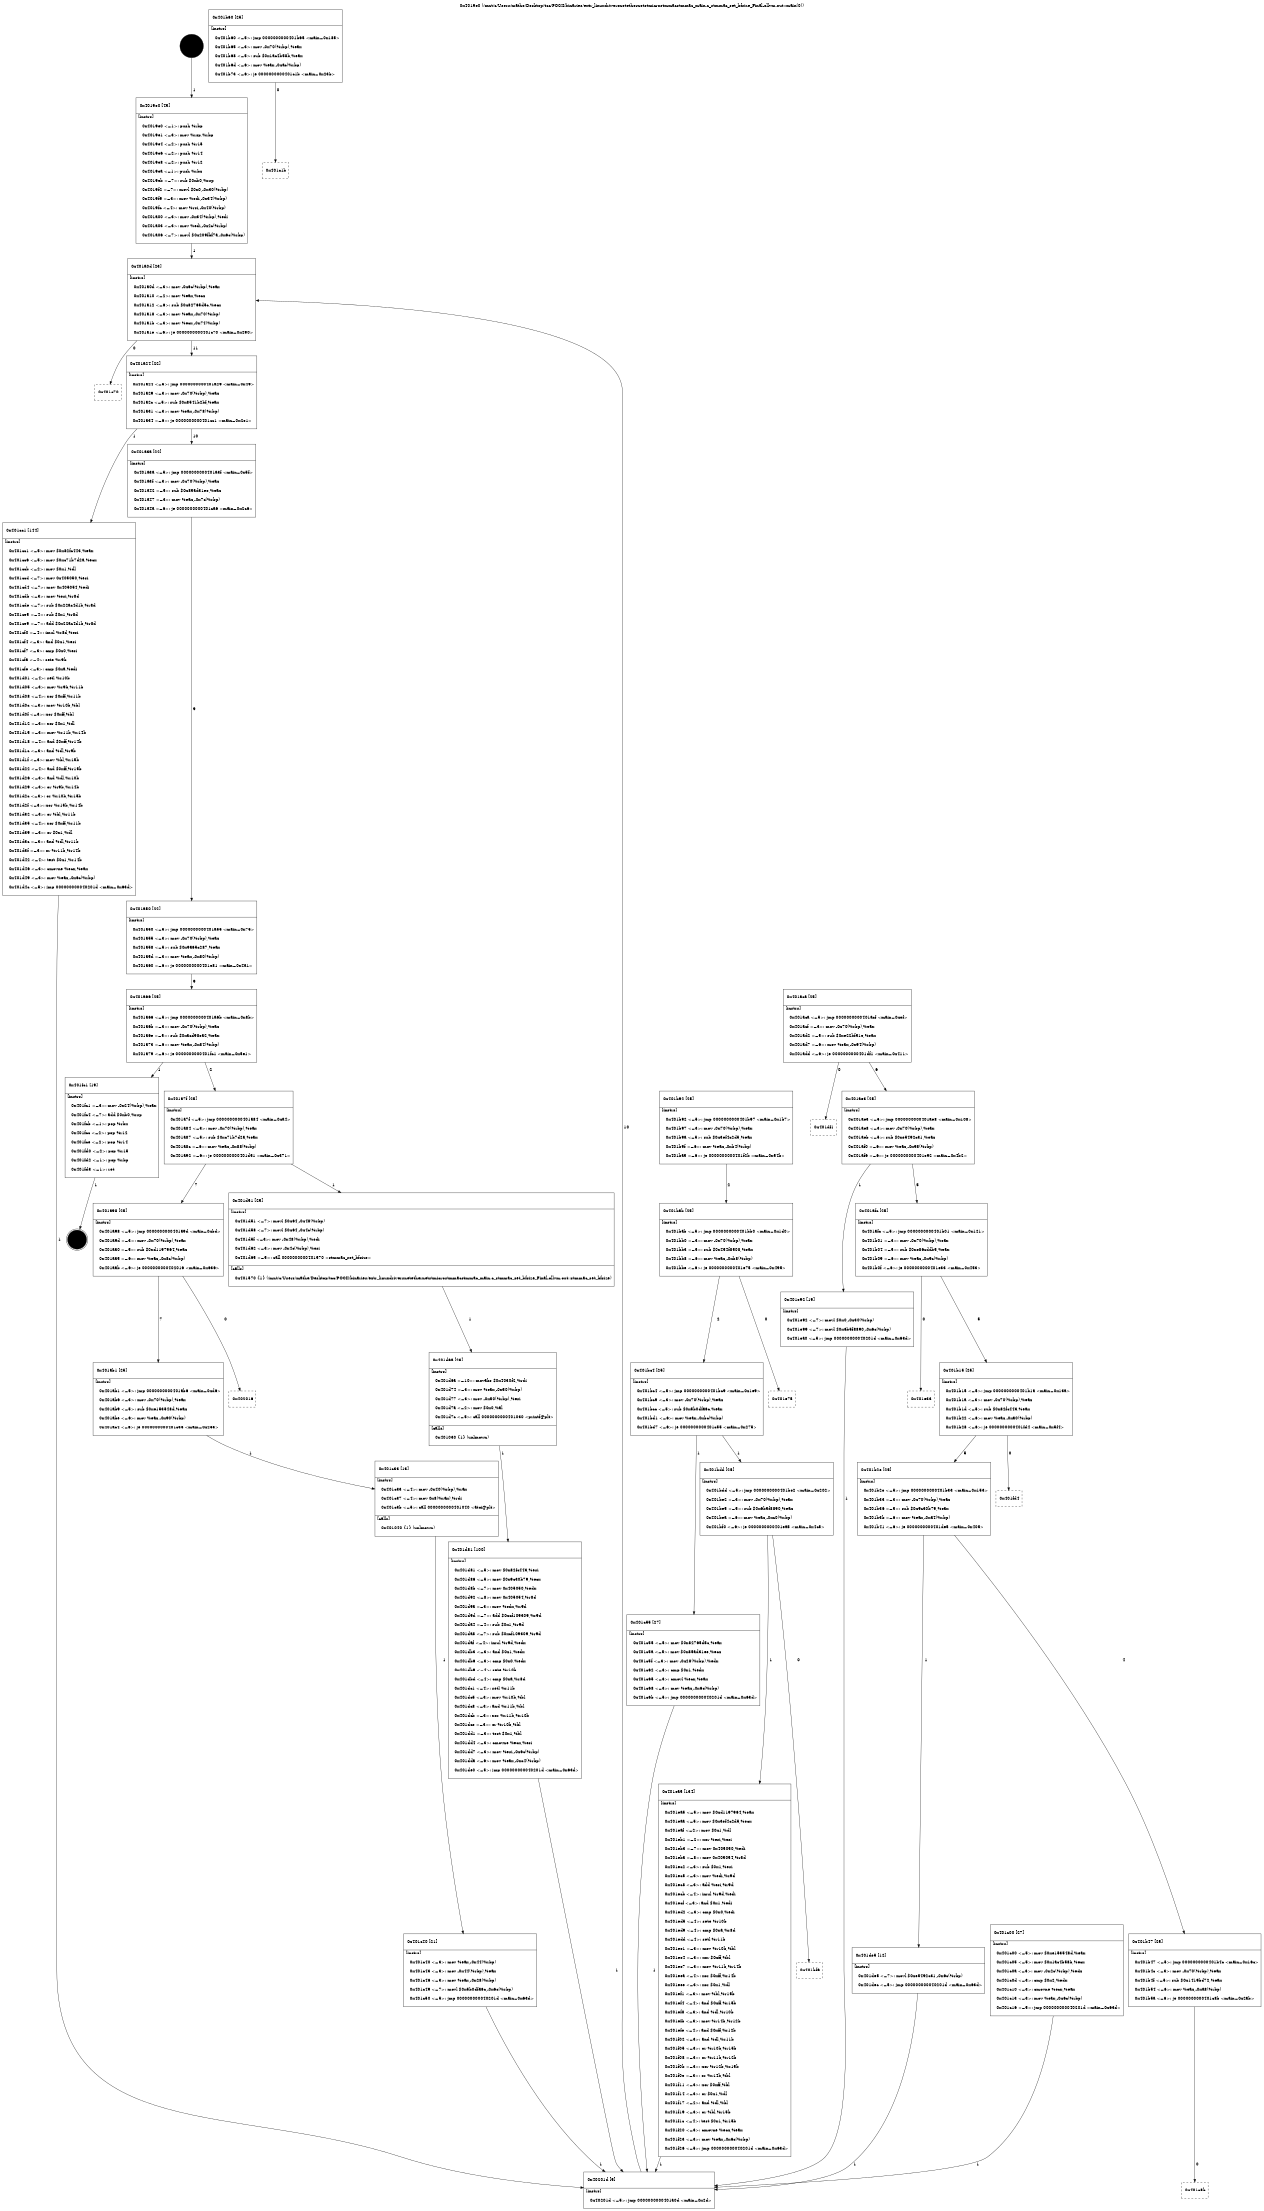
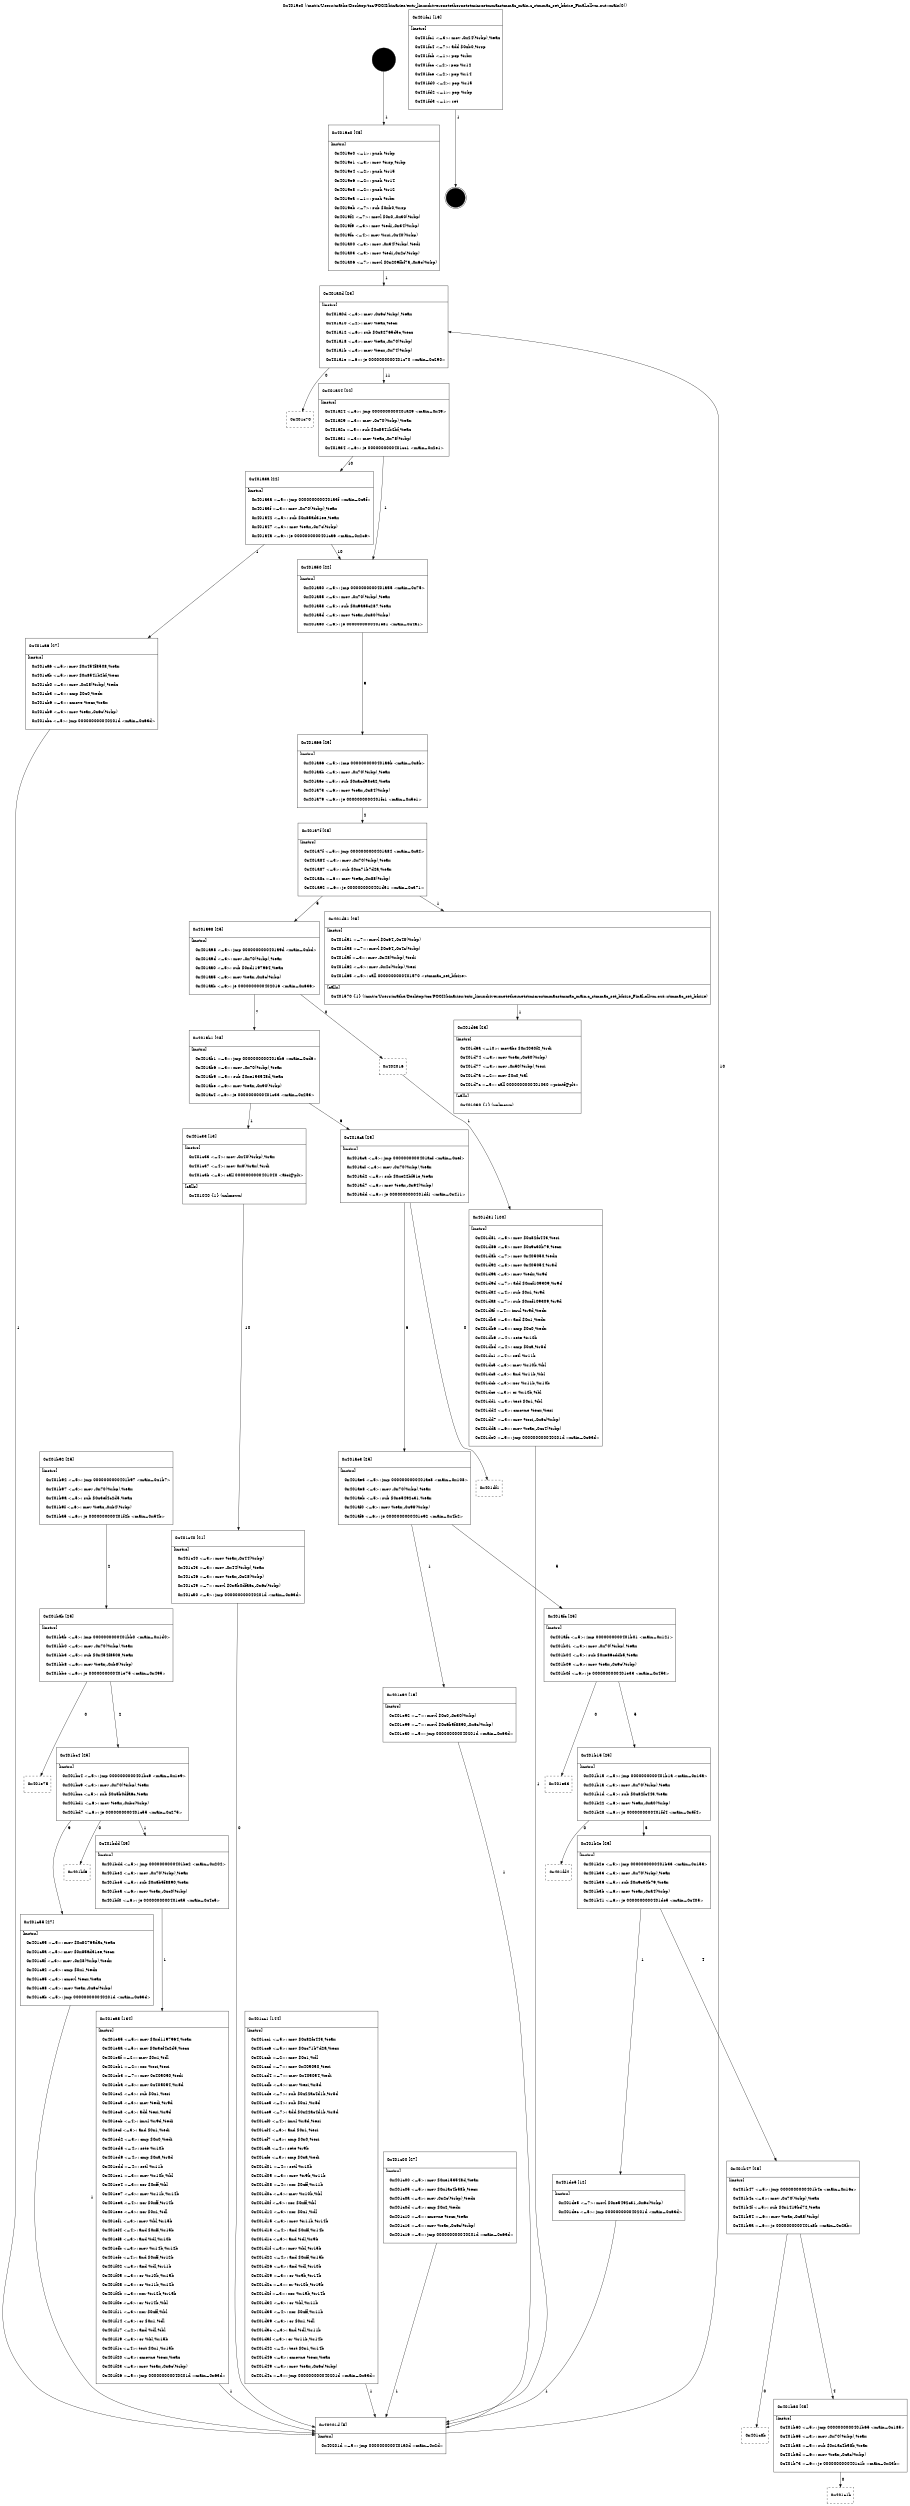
edge "0x401a24 [22]" -> "0x401cc1 [144]": now "0x401a24 [22]" -> "0x401a50 [22]"
node "0x401ca6 [27]": added
edge "0x401a3a [22]" -> "0x401a50 [22]": label " 9" -> " 10"
edge "0x401a66 [25]" -> "0x401fc1 [19]": removed, label "1"
edge "0x401ab1 [25]" -> "0x401aca [25]": added, label "6"
edge "0x401a7f [25]" -> "0x401a98 [25]": label " 7" -> " 5"
edge "0x401bc4 [25]" -> "0x401c55 [27]": label " 1" -> " 9"
edge "0x401d6a [23]" -> "0x401d81 [100]": now "0x402016" -> "0x401d81 [100]"
edge "0x401c33 [13]" -> "0x401c40 [21]": label " 1" -> " 10"
edge "0x401bdd [25]" -> "0x401bf6": now "0x401bc4 [25]" -> "0x401bf6"
edge "0x401c40 [21]" -> "0x40201d [5]": label " 1" -> " 0"
edge "0x401b47 [25]" -> "0x401b60 [25]": added, label "4"
